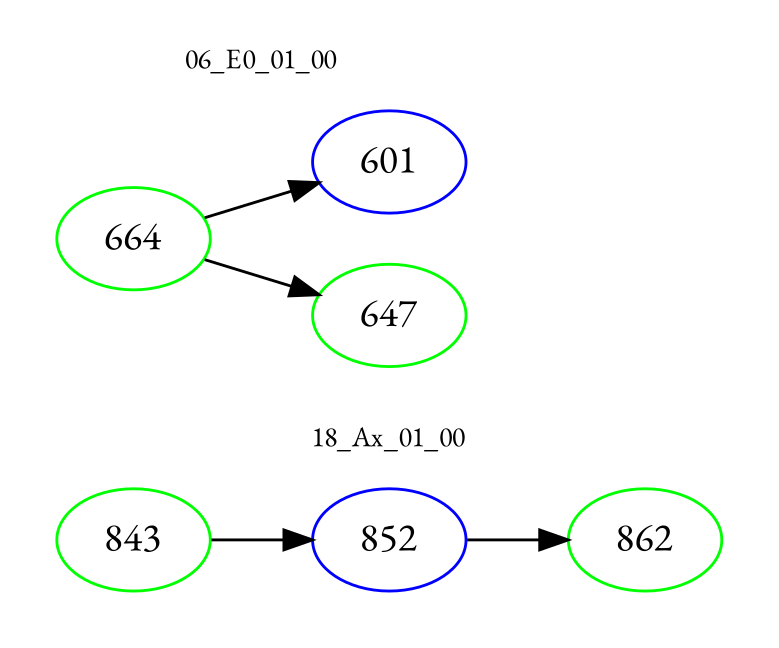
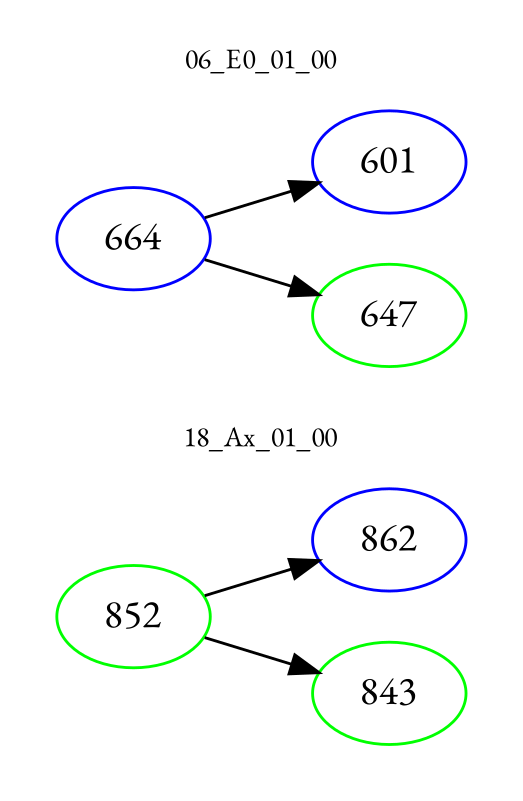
node "664": color green -> blue
edge "843" -> "852": reversed
node "852": color blue -> green
node "862": color green -> blue
